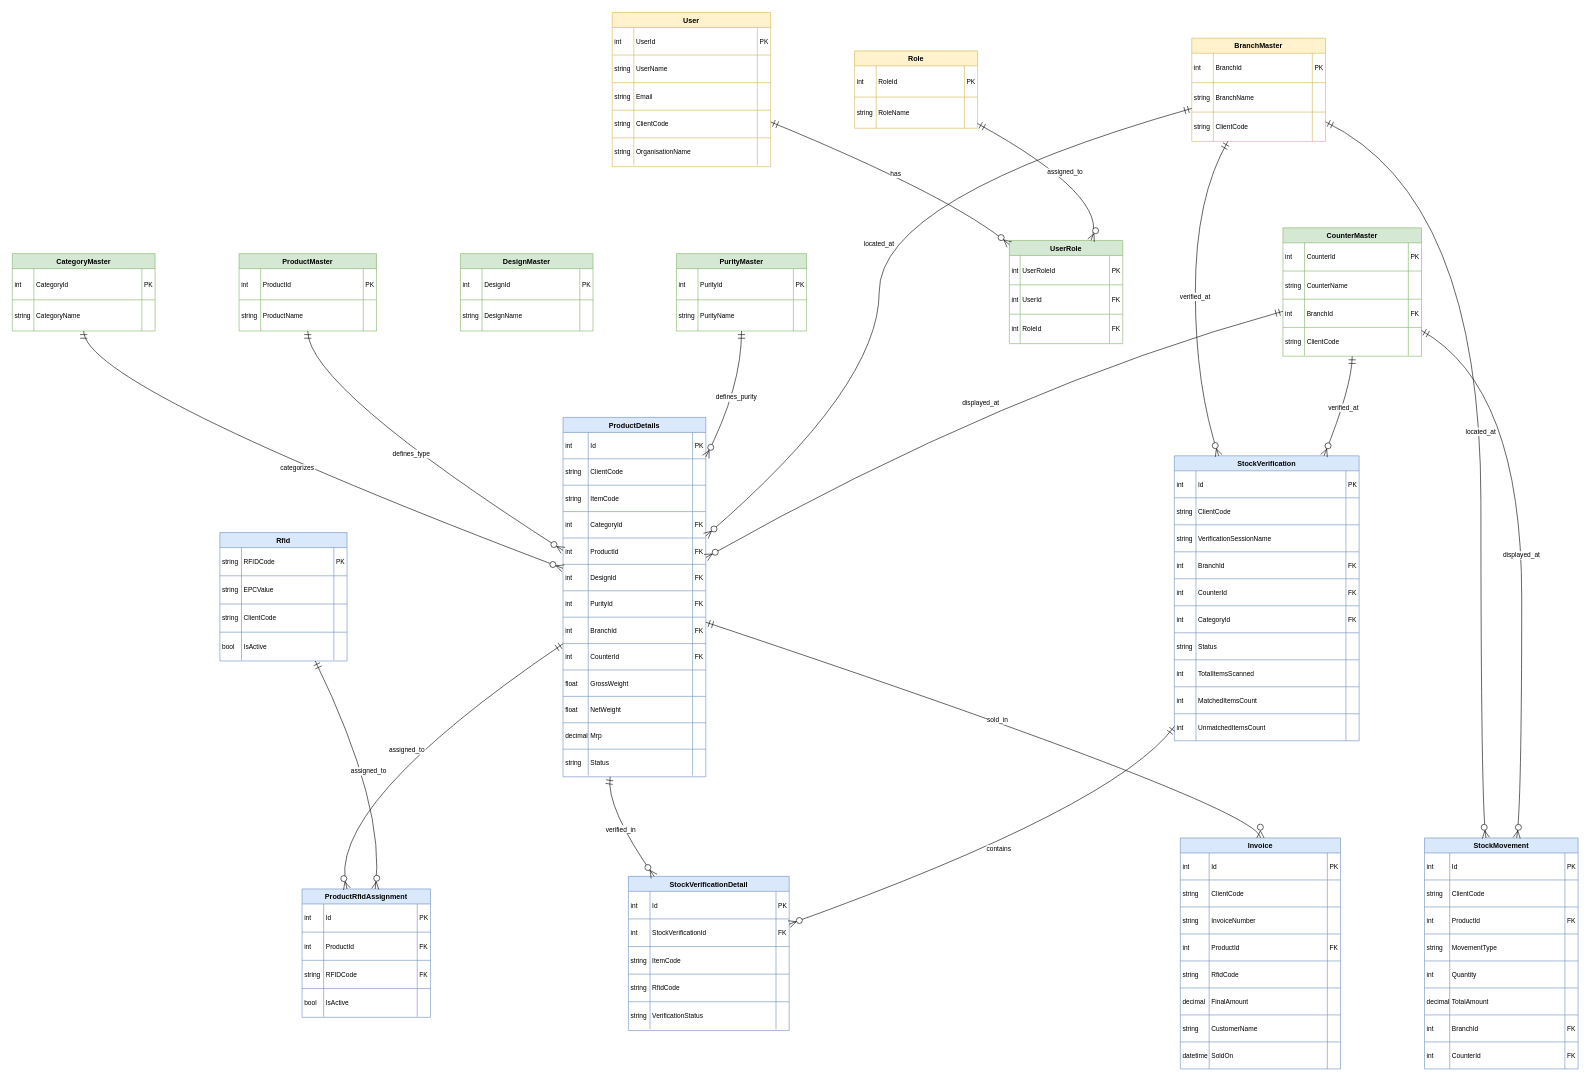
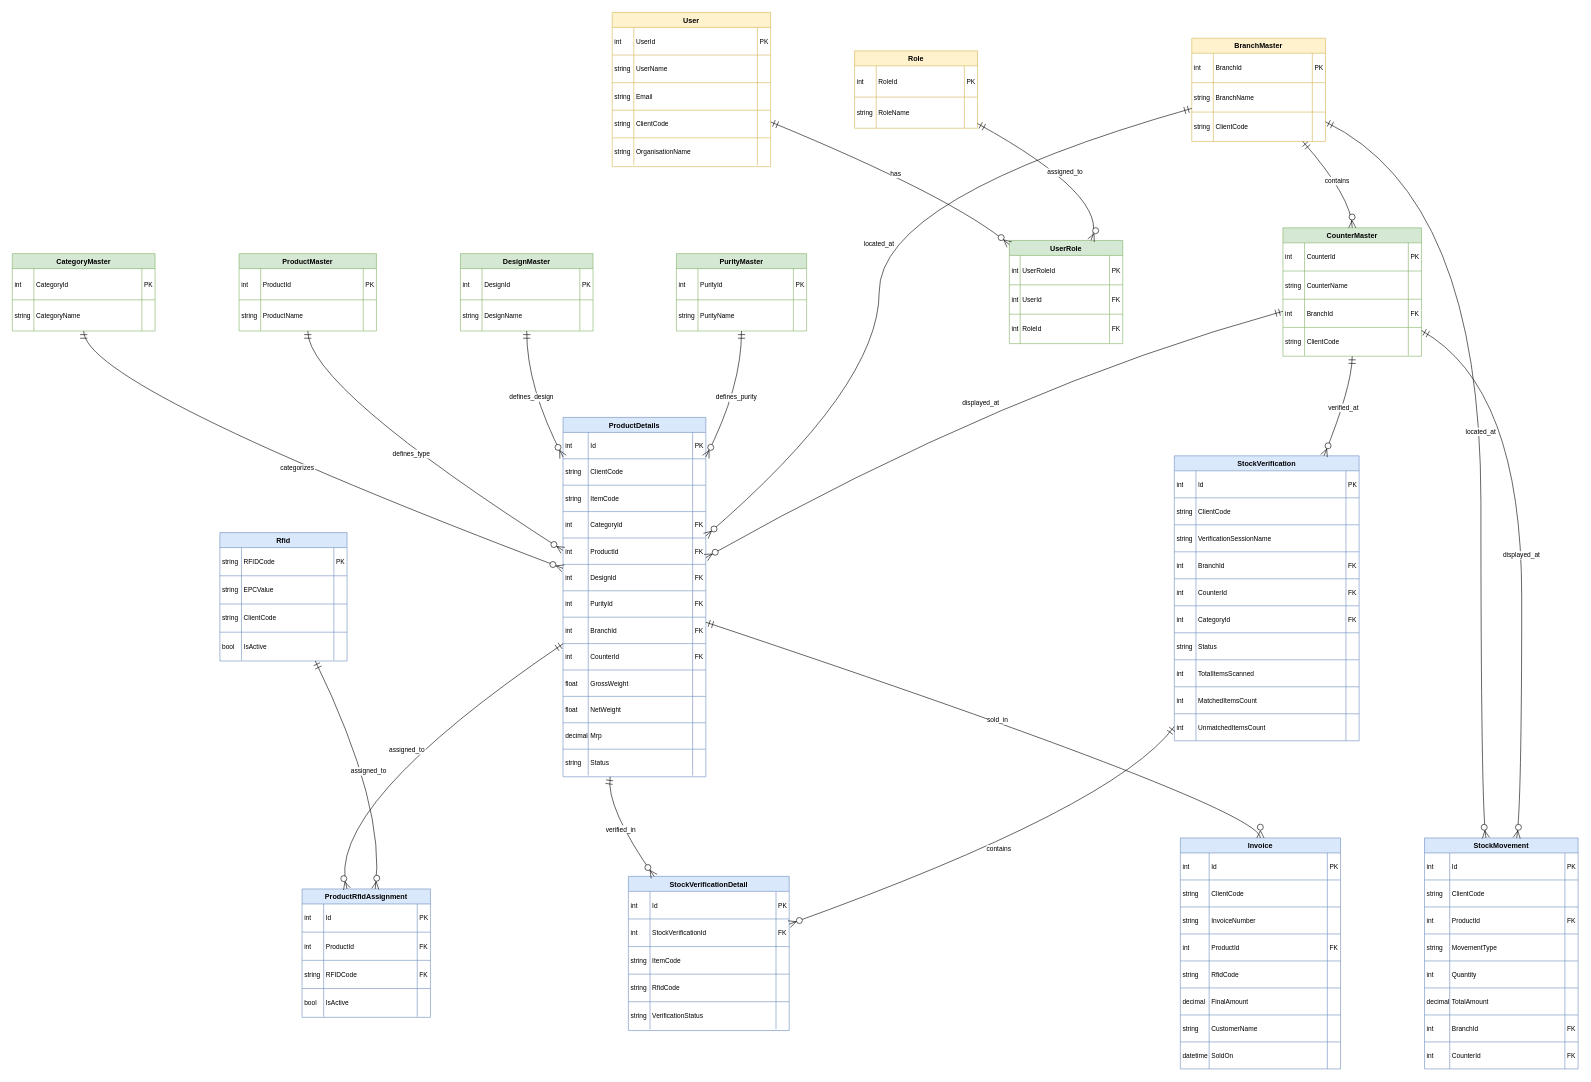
edge "BranchMaster" -- "CounterMaster": added, label "contains"
edge "BranchMaster" -- "StockVerification": removed, label "verified_at"
edge "DesignMaster" -- "ProductDetails": added, label "defines_design"
